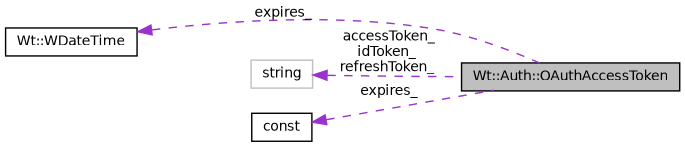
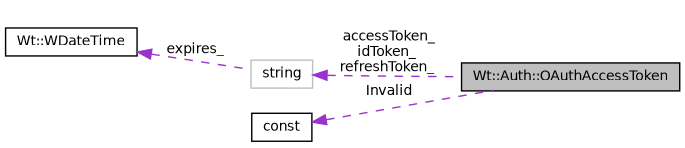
edge "Wt::Auth::OAuthAccessToken" -> "Wt::WDateTime": now "string" -> "Wt::WDateTime"
edge "Wt::Auth::OAuthAccessToken" -> "const": label " expires_" -> " Invalid"
